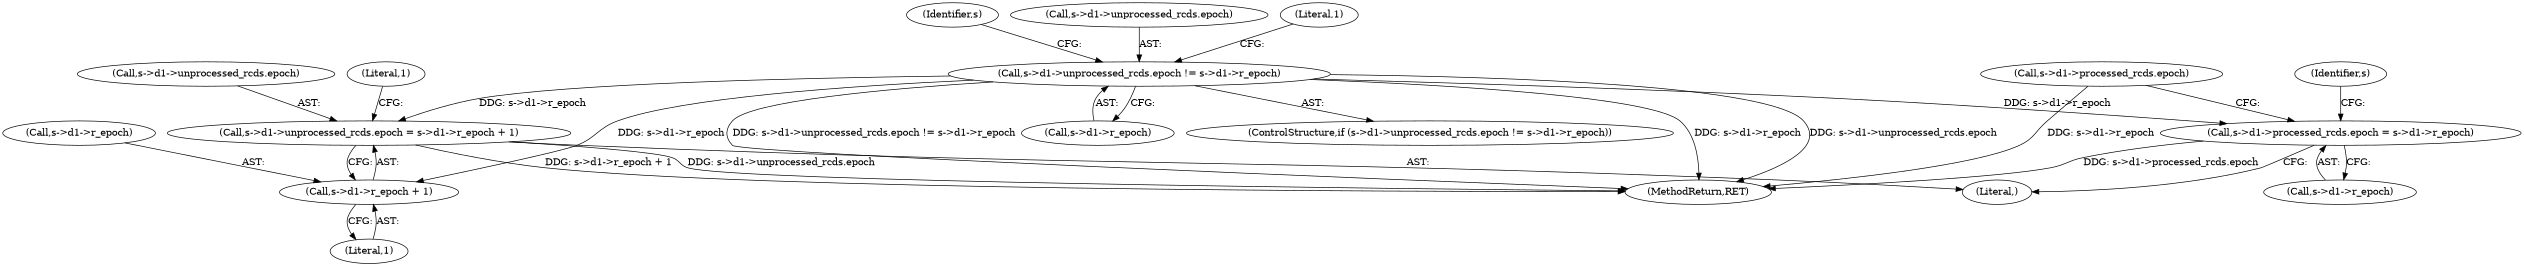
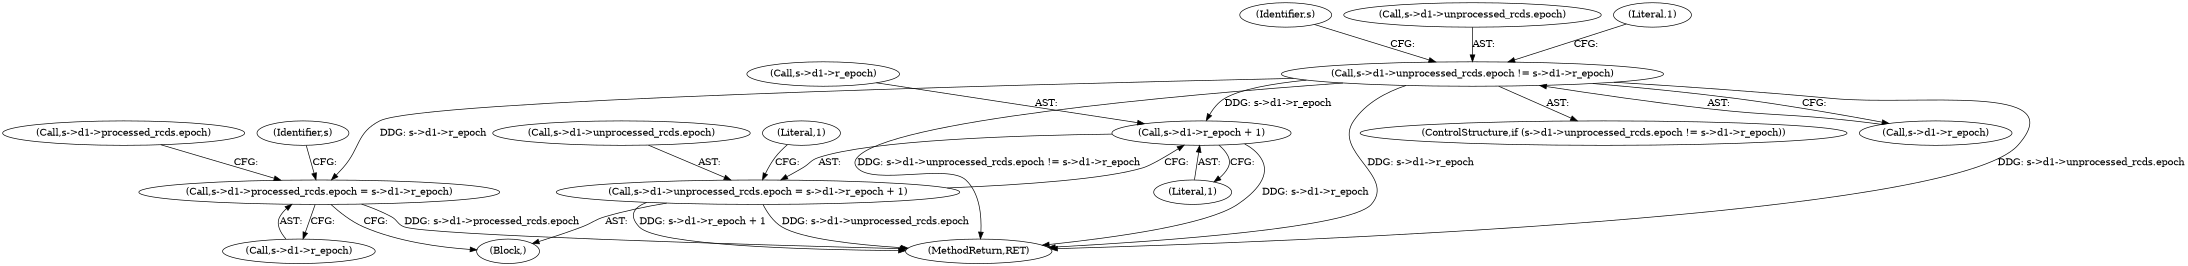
edge "(Call,s->d1->unprocessed_rcds.epoch != s->d1->r_epoch)" -> "(Call,s->d1->unprocessed_rcds.epoch = s->d1->r_epoch + 1)": removed, label "DDG: s->d1->r_epoch"
edge "(Call,s->d1->processed_rcds.epoch)" -> "(MethodReturn,RET)": now "(Call,s->d1->r_epoch + 1)" -> "(MethodReturn,RET)"
node "(Literal,)": label "(Literal,)" -> "(Block,)"
